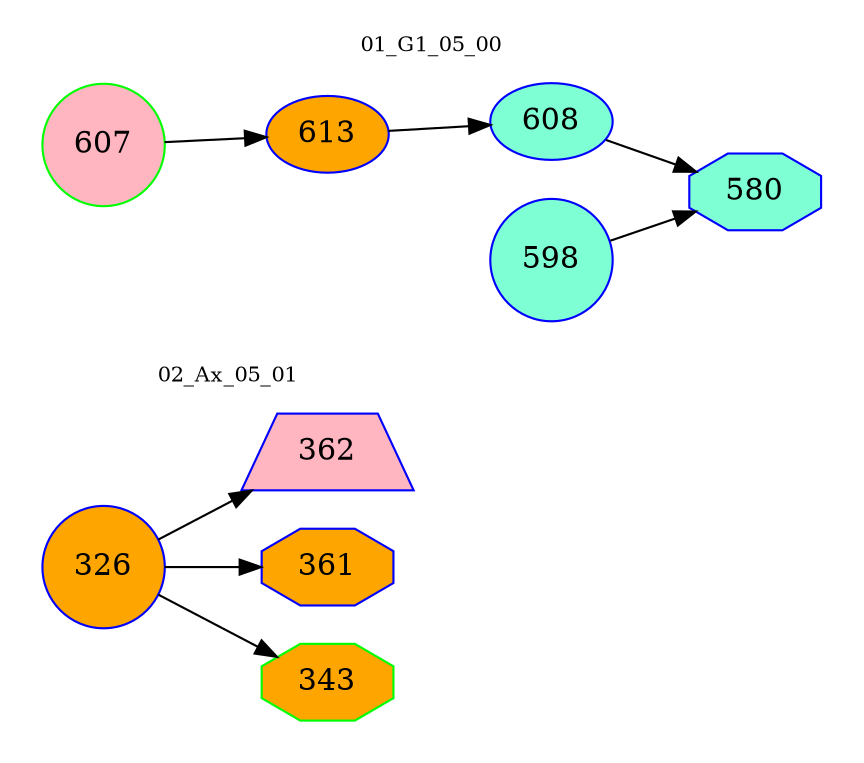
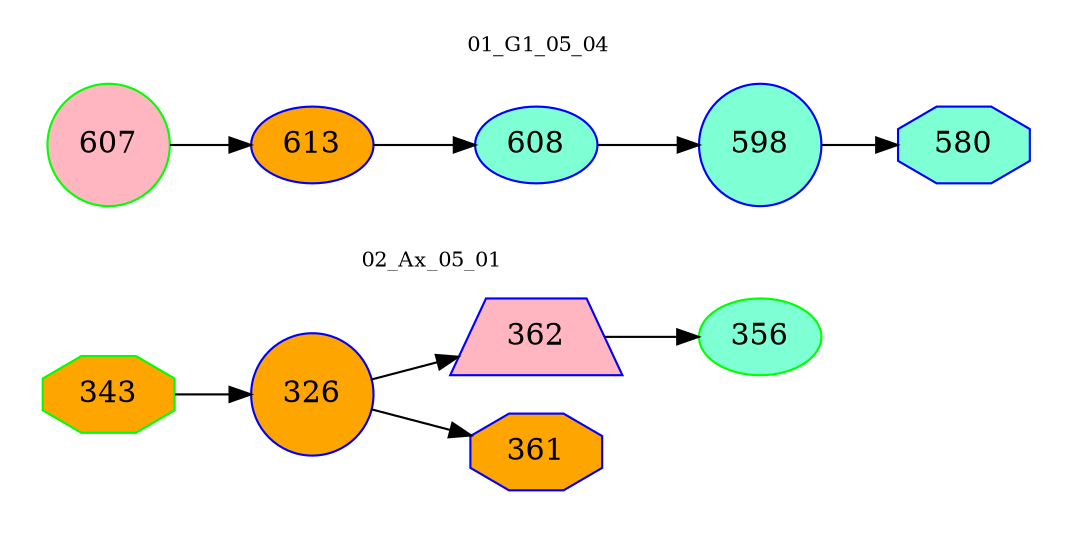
cluster "01_G1_05_00": label "01_G1_05_00" -> "01_G1_05_04"
edge "608" -> "580": now "608" -> "598"
node "356": added
edge "326" -> "343": reversed
